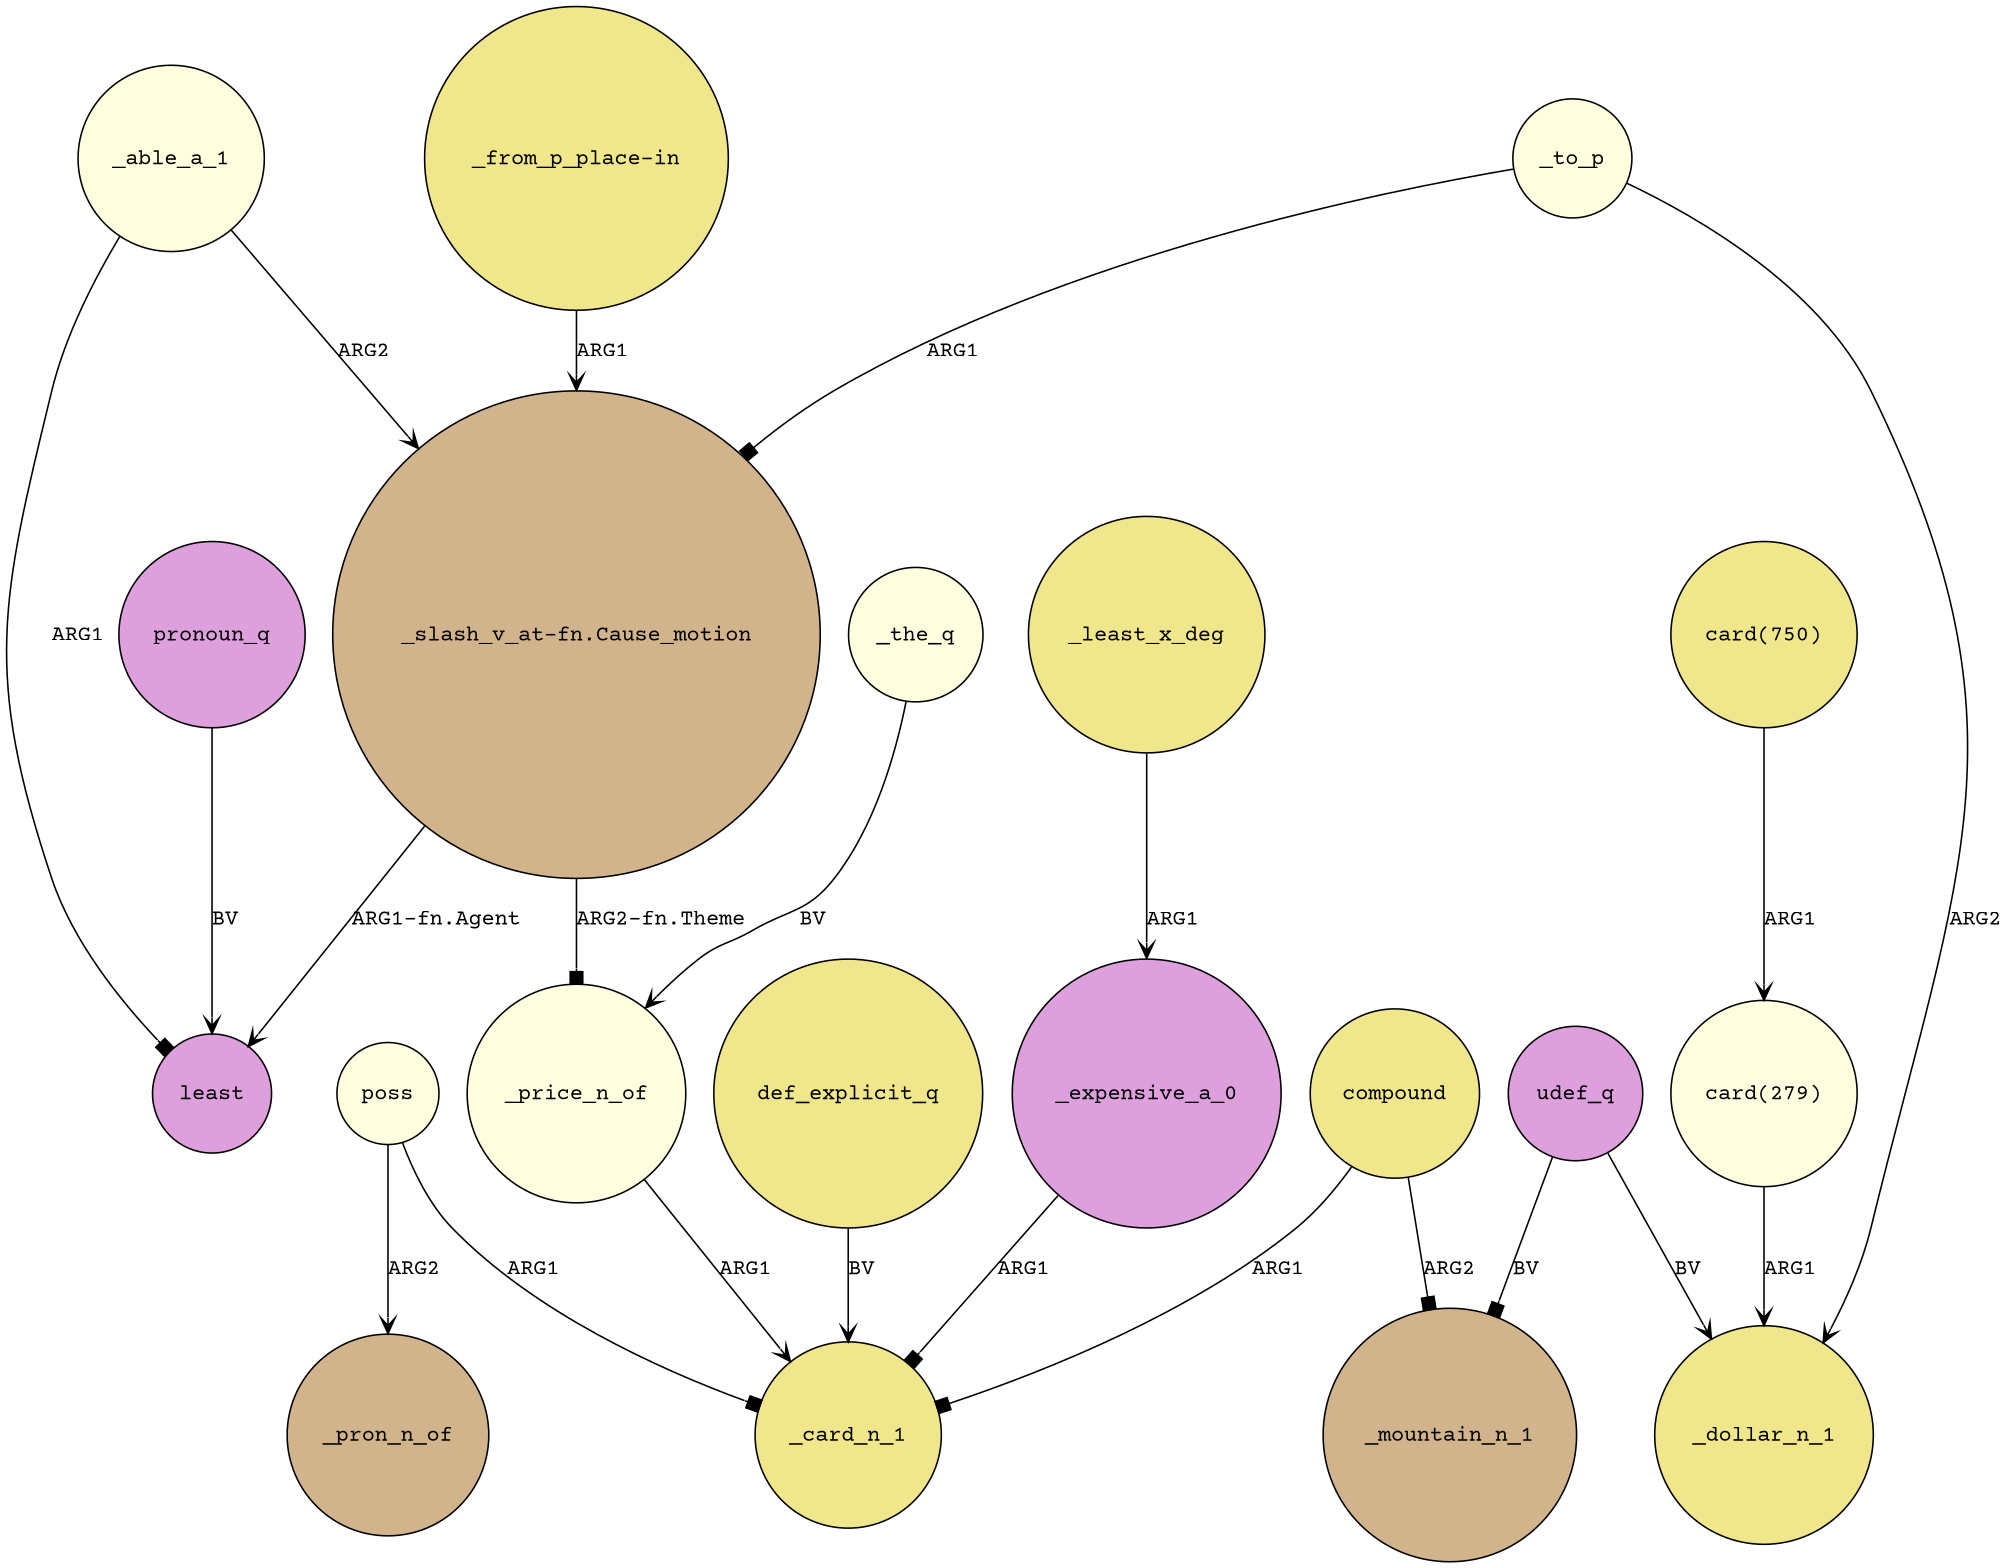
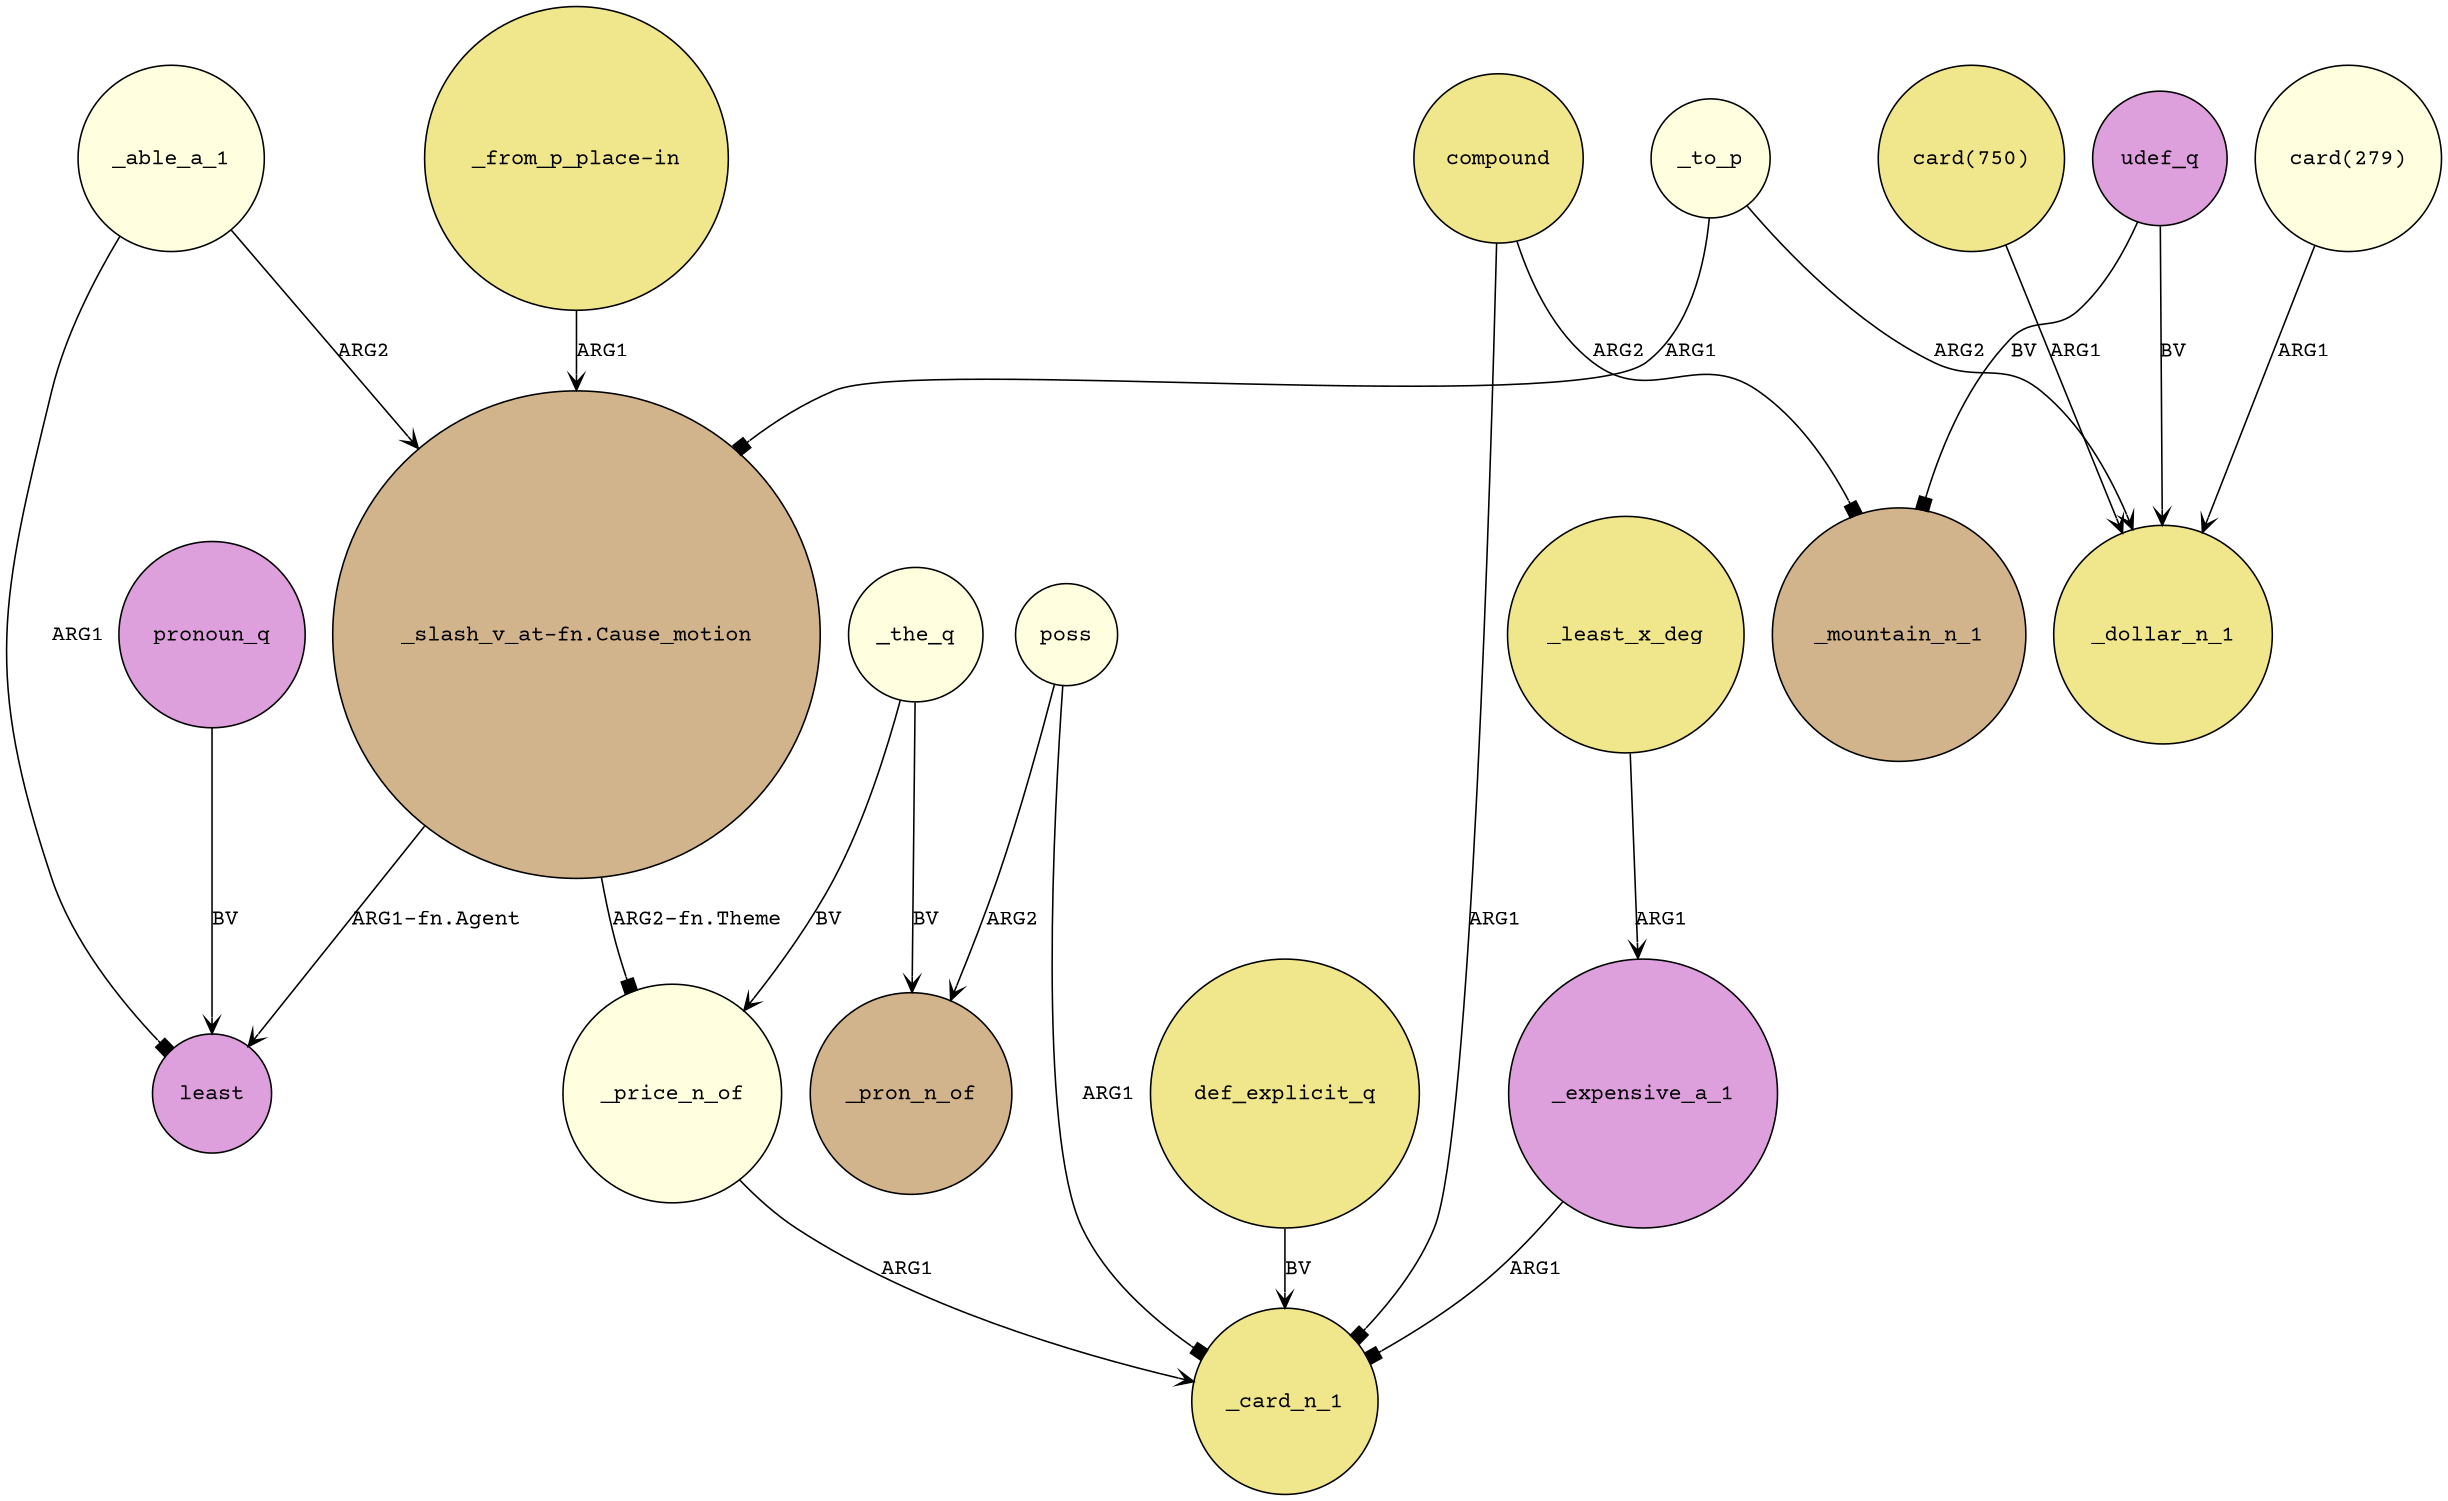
edge "_the_q" -> "_pron_n_of": added, label "BV"
edge "card(750)" -> "card(279)": now "card(750)" -> "_dollar_n_1"
node "_expensive_a_0": label "_expensive_a_0" -> "_expensive_a_1"
